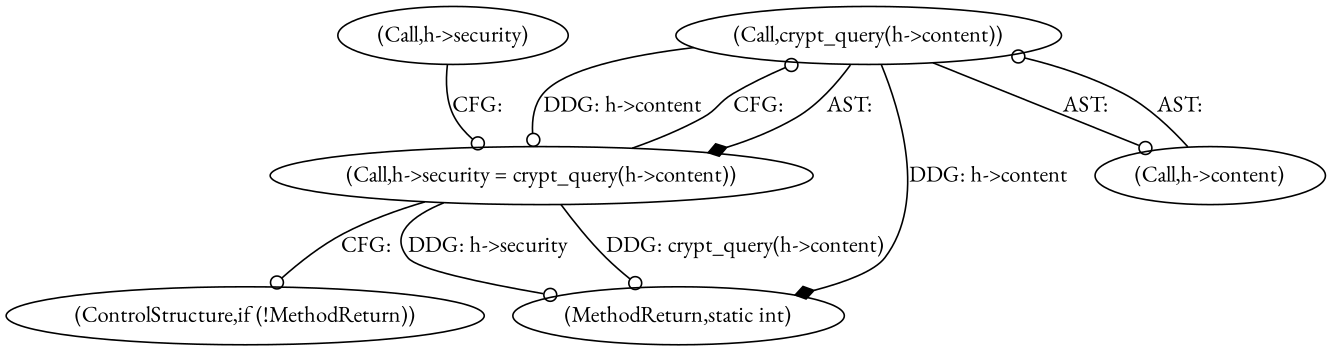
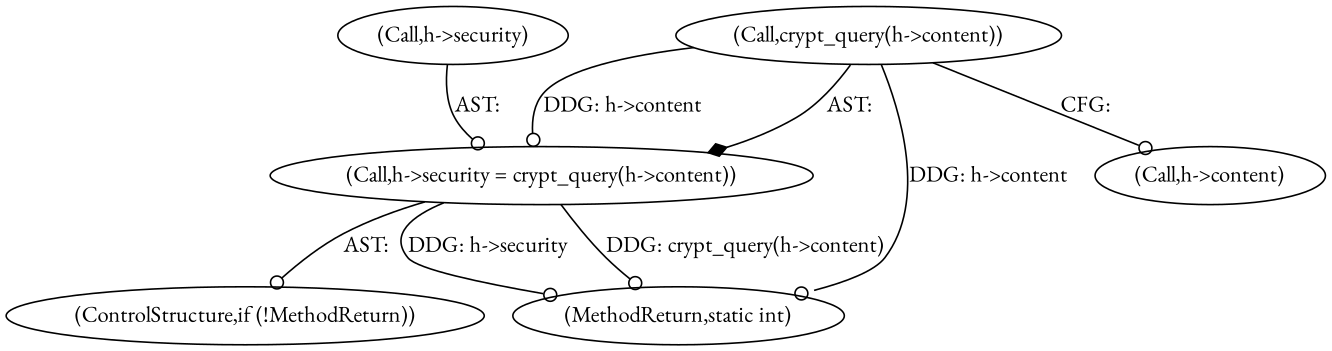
edge "(Call,h->content)" -> "(Call,crypt_query(h->content))": removed, label "AST:"
edge "(Call,h->security)" -> "(Call,h->security = crypt_query(h->content))": label "CFG: " -> "AST: "
edge "(Call,crypt_query(h->content))" -> "(Call,h->content)": label "AST: " -> "CFG: "
edge "(Call,h->security = crypt_query(h->content))" -> "(Call,crypt_query(h->content))": removed, label "CFG:"
edge "(Call,crypt_query(h->content))" -> "(MethodReturn,static int)": arrowhead diamond -> odot
edge "(Call,h->security = crypt_query(h->content))" -> "(ControlStructure,if (!MethodReturn))": label "CFG: " -> "AST: "
